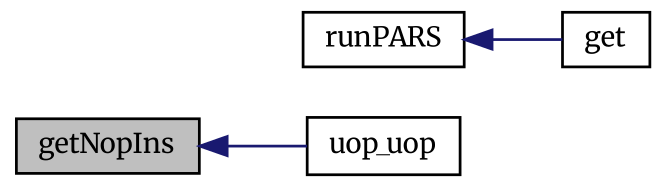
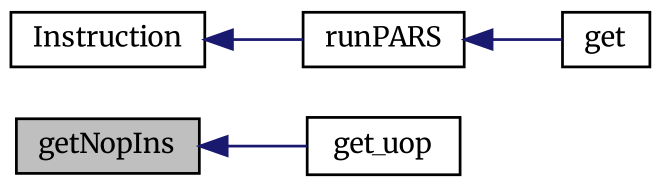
node "Instruction": added
node "uop_uop": label "uop_uop" -> "get_uop"
